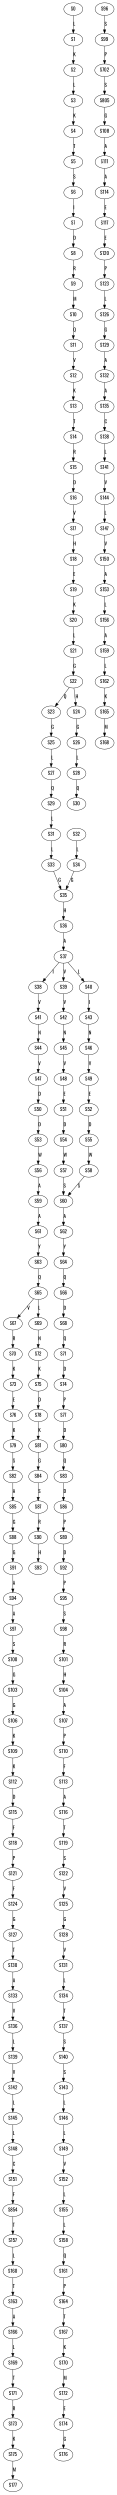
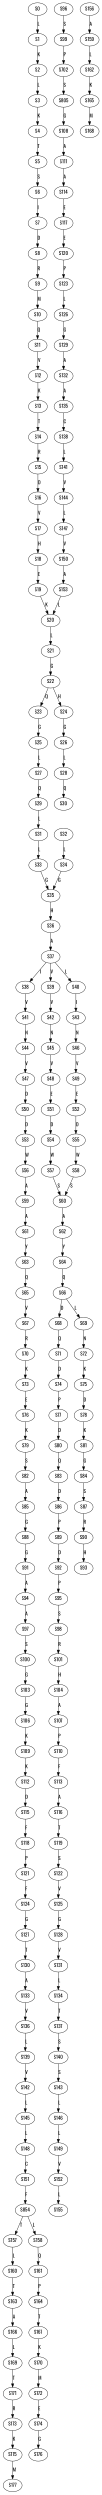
edge "S153" -> "S156": now "S153" -> "S20"
edge "S65" -> "S69": now "S66" -> "S69"
edge "S155" -> "S158": now "S854" -> "S158"
